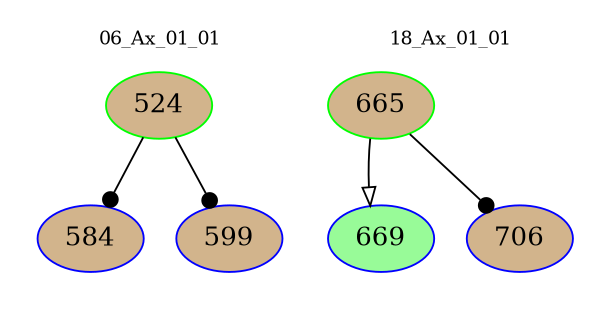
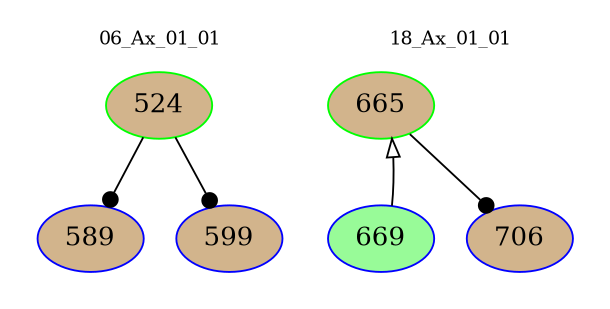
edge "665" -> "669": reversed
node "584": label "584" -> "589"
